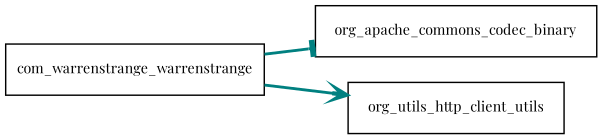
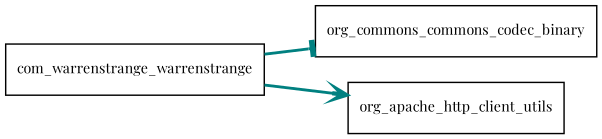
node "org_apache_commons_codec_binary": label "org_apache_commons_codec_binary" -> "org_commons_commons_codec_binary"
node "org_utils_http_client_utils": label "org_utils_http_client_utils" -> "org_apache_http_client_utils"
